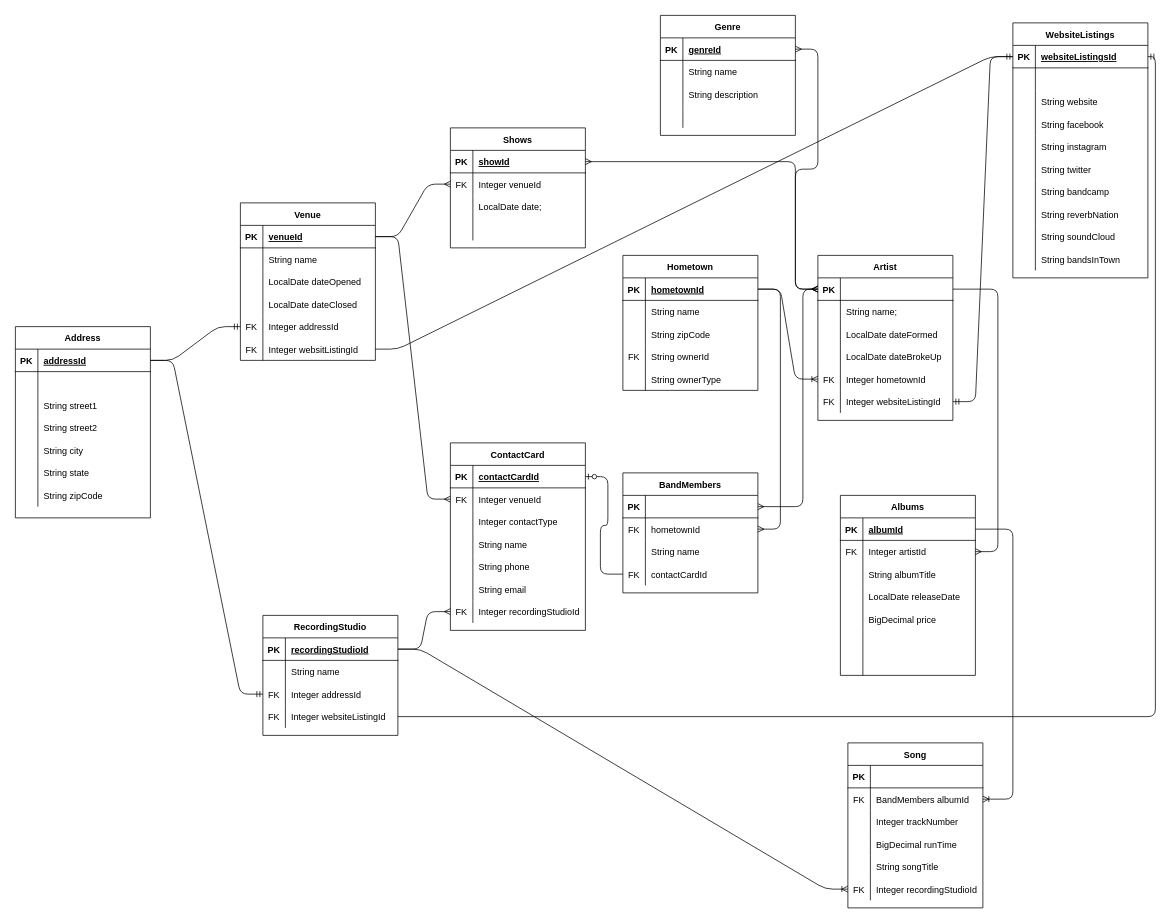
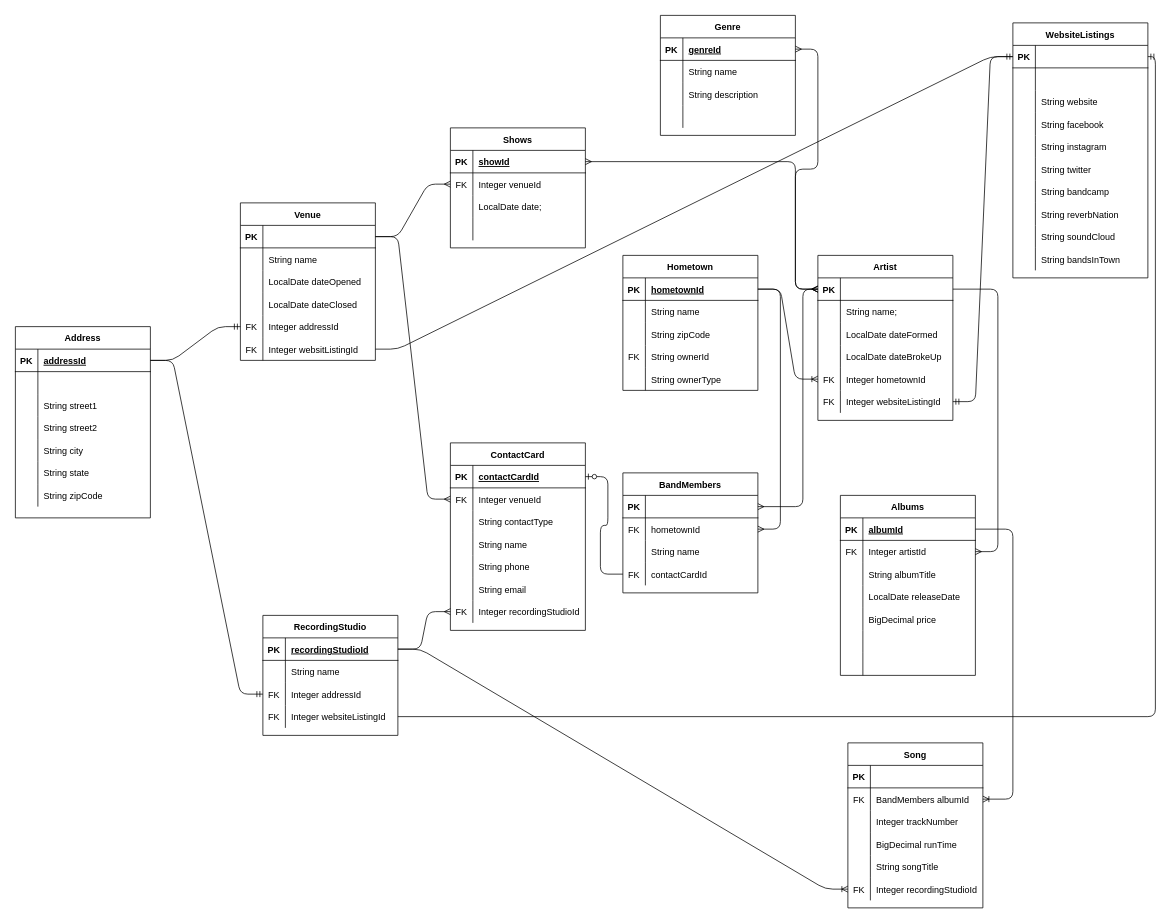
node "websiteListingsId": removed
node "venueId": removed
node "Integer contactType": label "Integer contactType" -> "String contactType"
